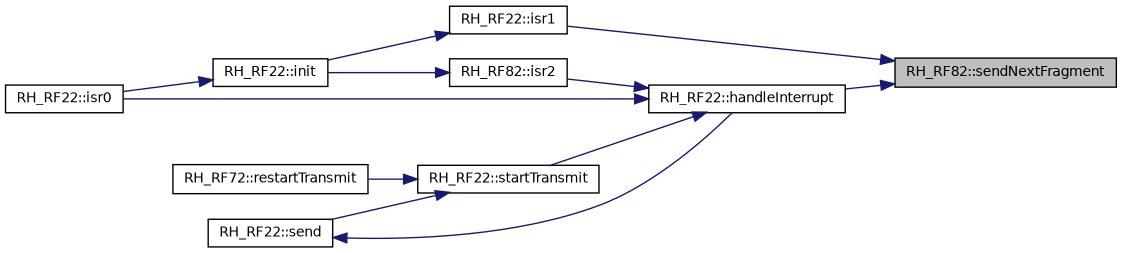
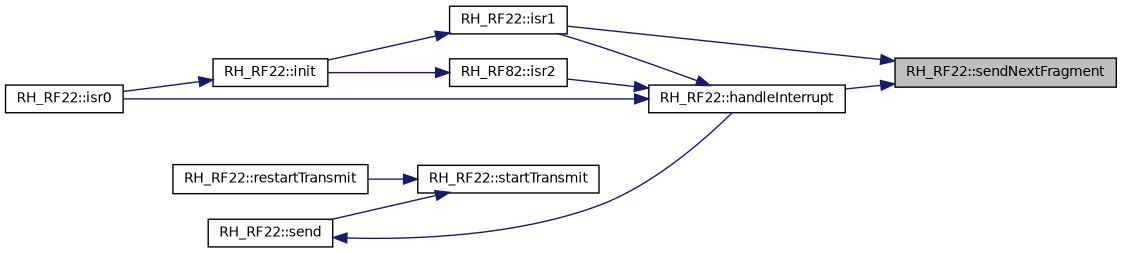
node "RH_RF82::sendNextFragment": label "RH_RF82::sendNextFragment" -> "RH_RF22::sendNextFragment"
edge "RH_RF22::startTransmit" -> "RH_RF22::handleInterrupt": now "RH_RF22::isr1" -> "RH_RF22::handleInterrupt"
node "RH_RF72::restartTransmit": label "RH_RF72::restartTransmit" -> "RH_RF22::restartTransmit"
